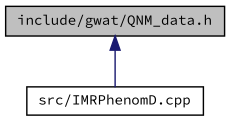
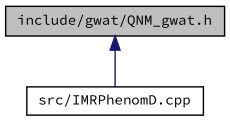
node "include/gwat/QNM_data.h": label "include/gwat/QNM_data.h" -> "include/gwat/QNM_gwat.h"
